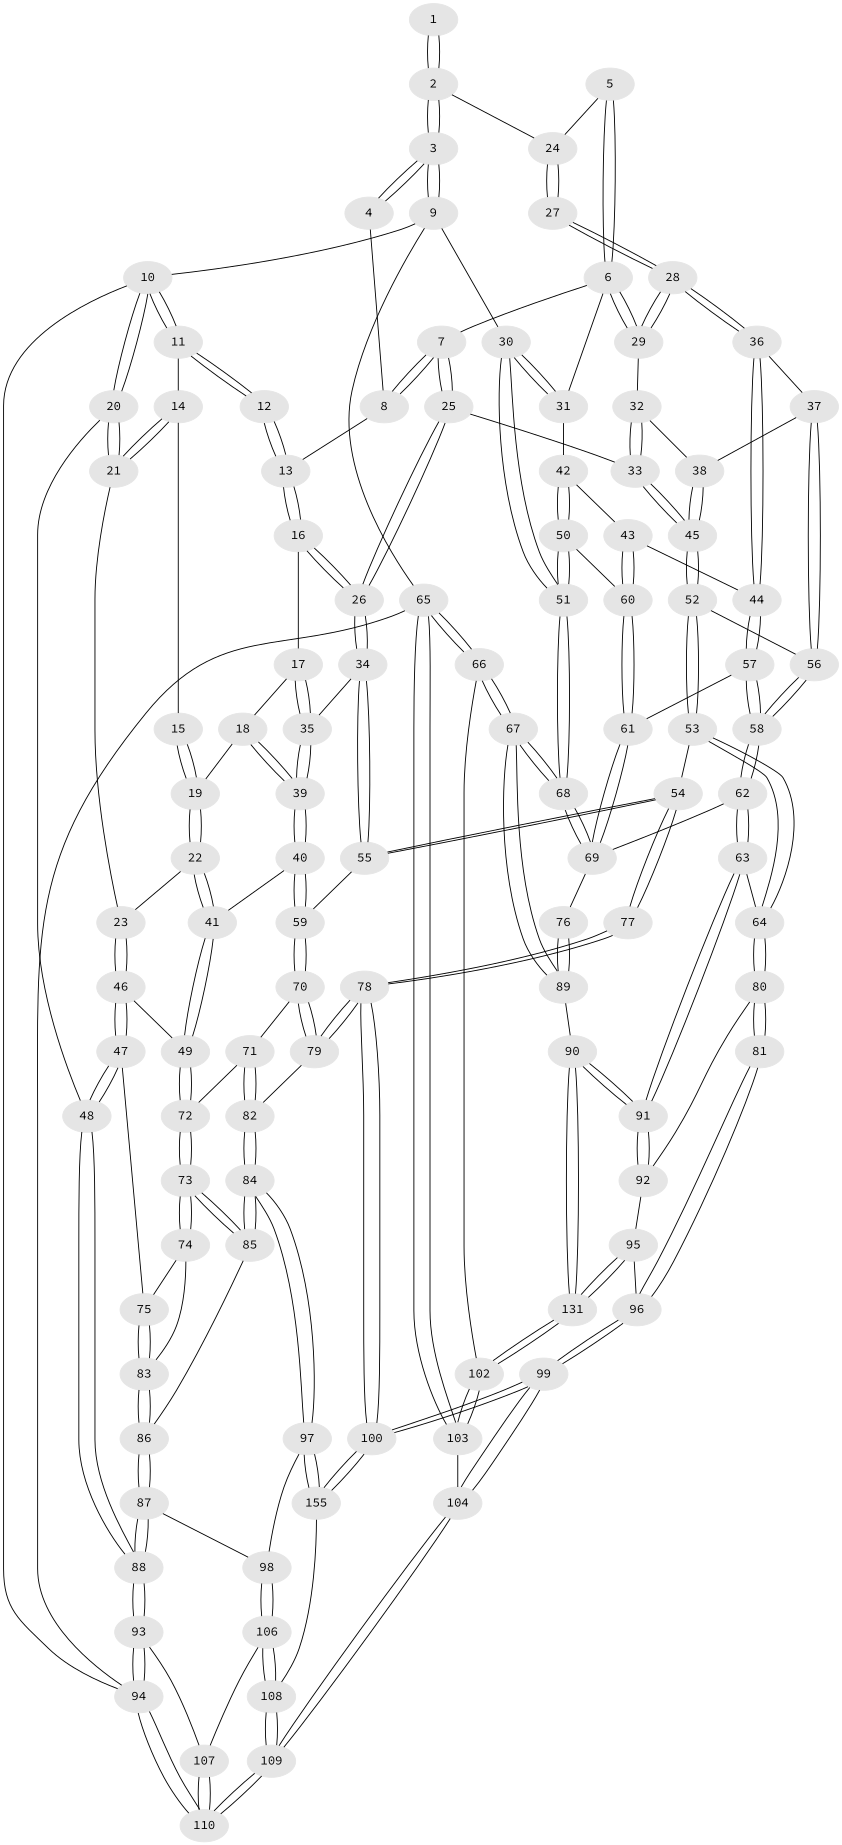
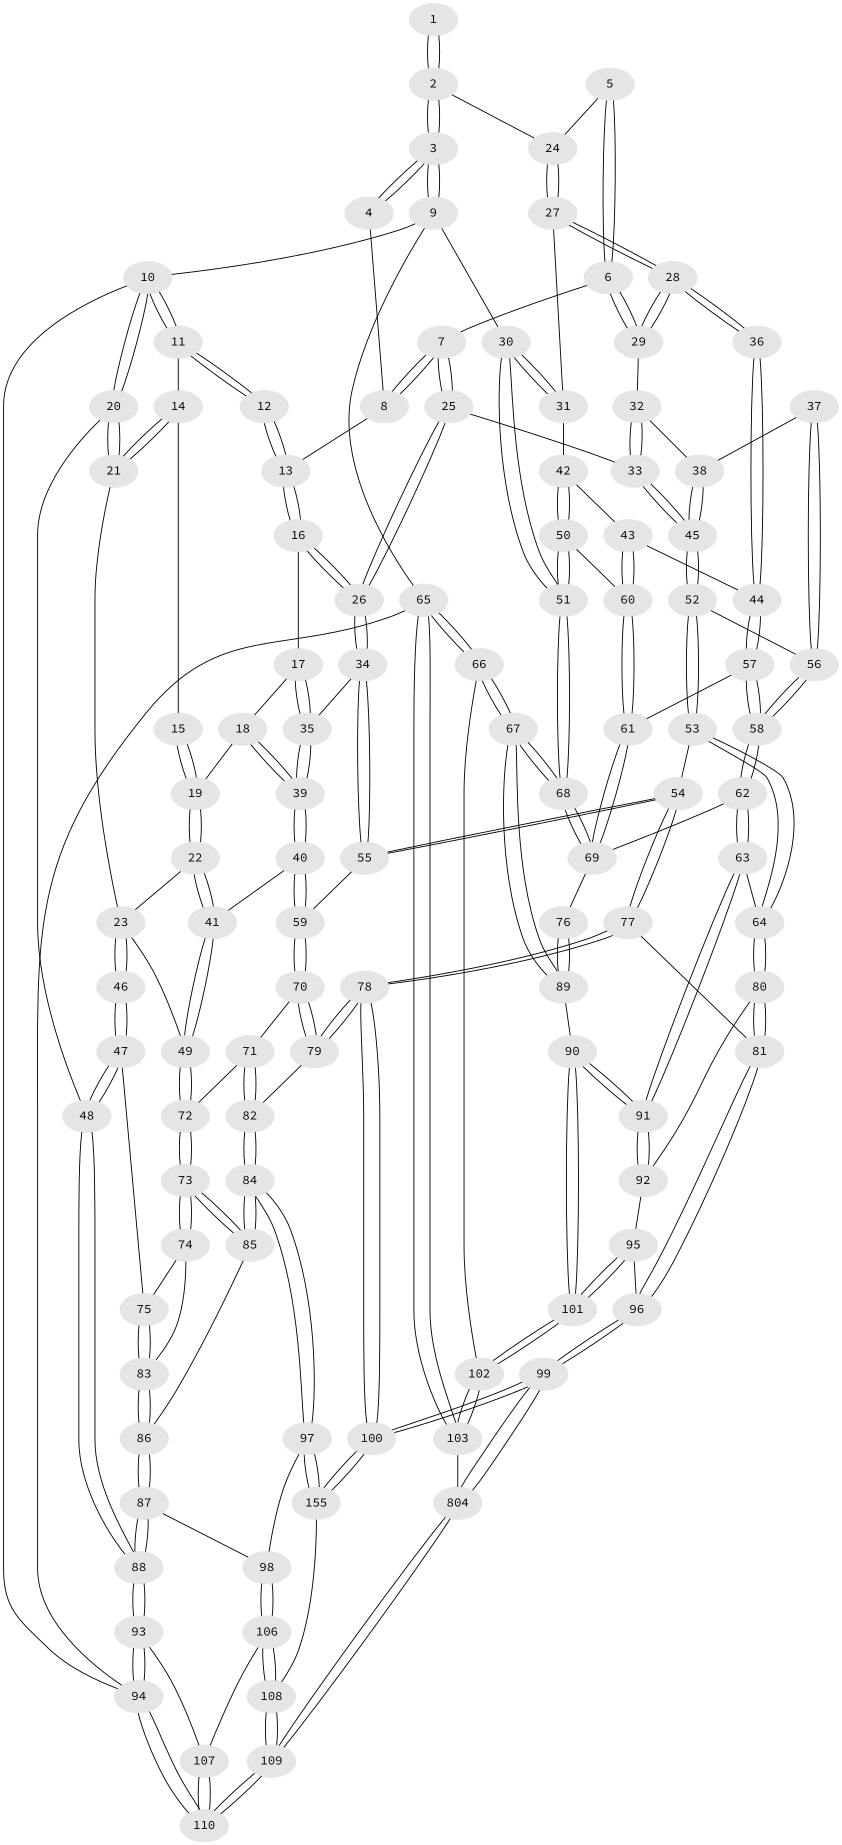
edge "6" -- "31": now "27" -- "31"
edge "36" -- "37": removed
edge "77" -- "81": added
edge "46" -- "49": now "23" -- "49"
node "131": label "131" -> "101"
node "104": label "104" -> "804"
